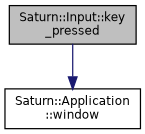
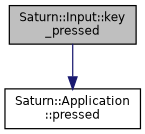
node "Saturn::Application ::window": label "Saturn::Application ::window" -> "Saturn::Application ::pressed"
